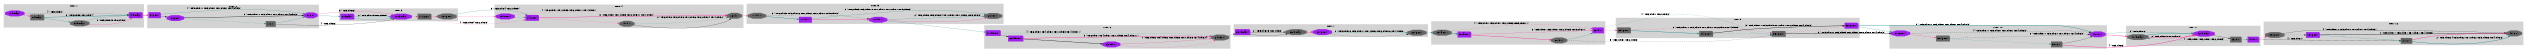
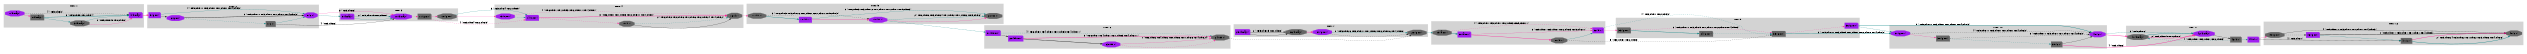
edge "34:(g m7)" -> "36:(g m7)": removed, label "3 ( t=5/nb=11 t=3/nb=5 t=1/nb=1 t=-2/nb=8 t=-4/nb=3)"
edge "35:(g m7)" -> "37:(g m7)": color black -> teal
edge "24:(eb 7)" -> "25:(f maj7)": now "24:(eb 7)" -> "28:(g m7)"
